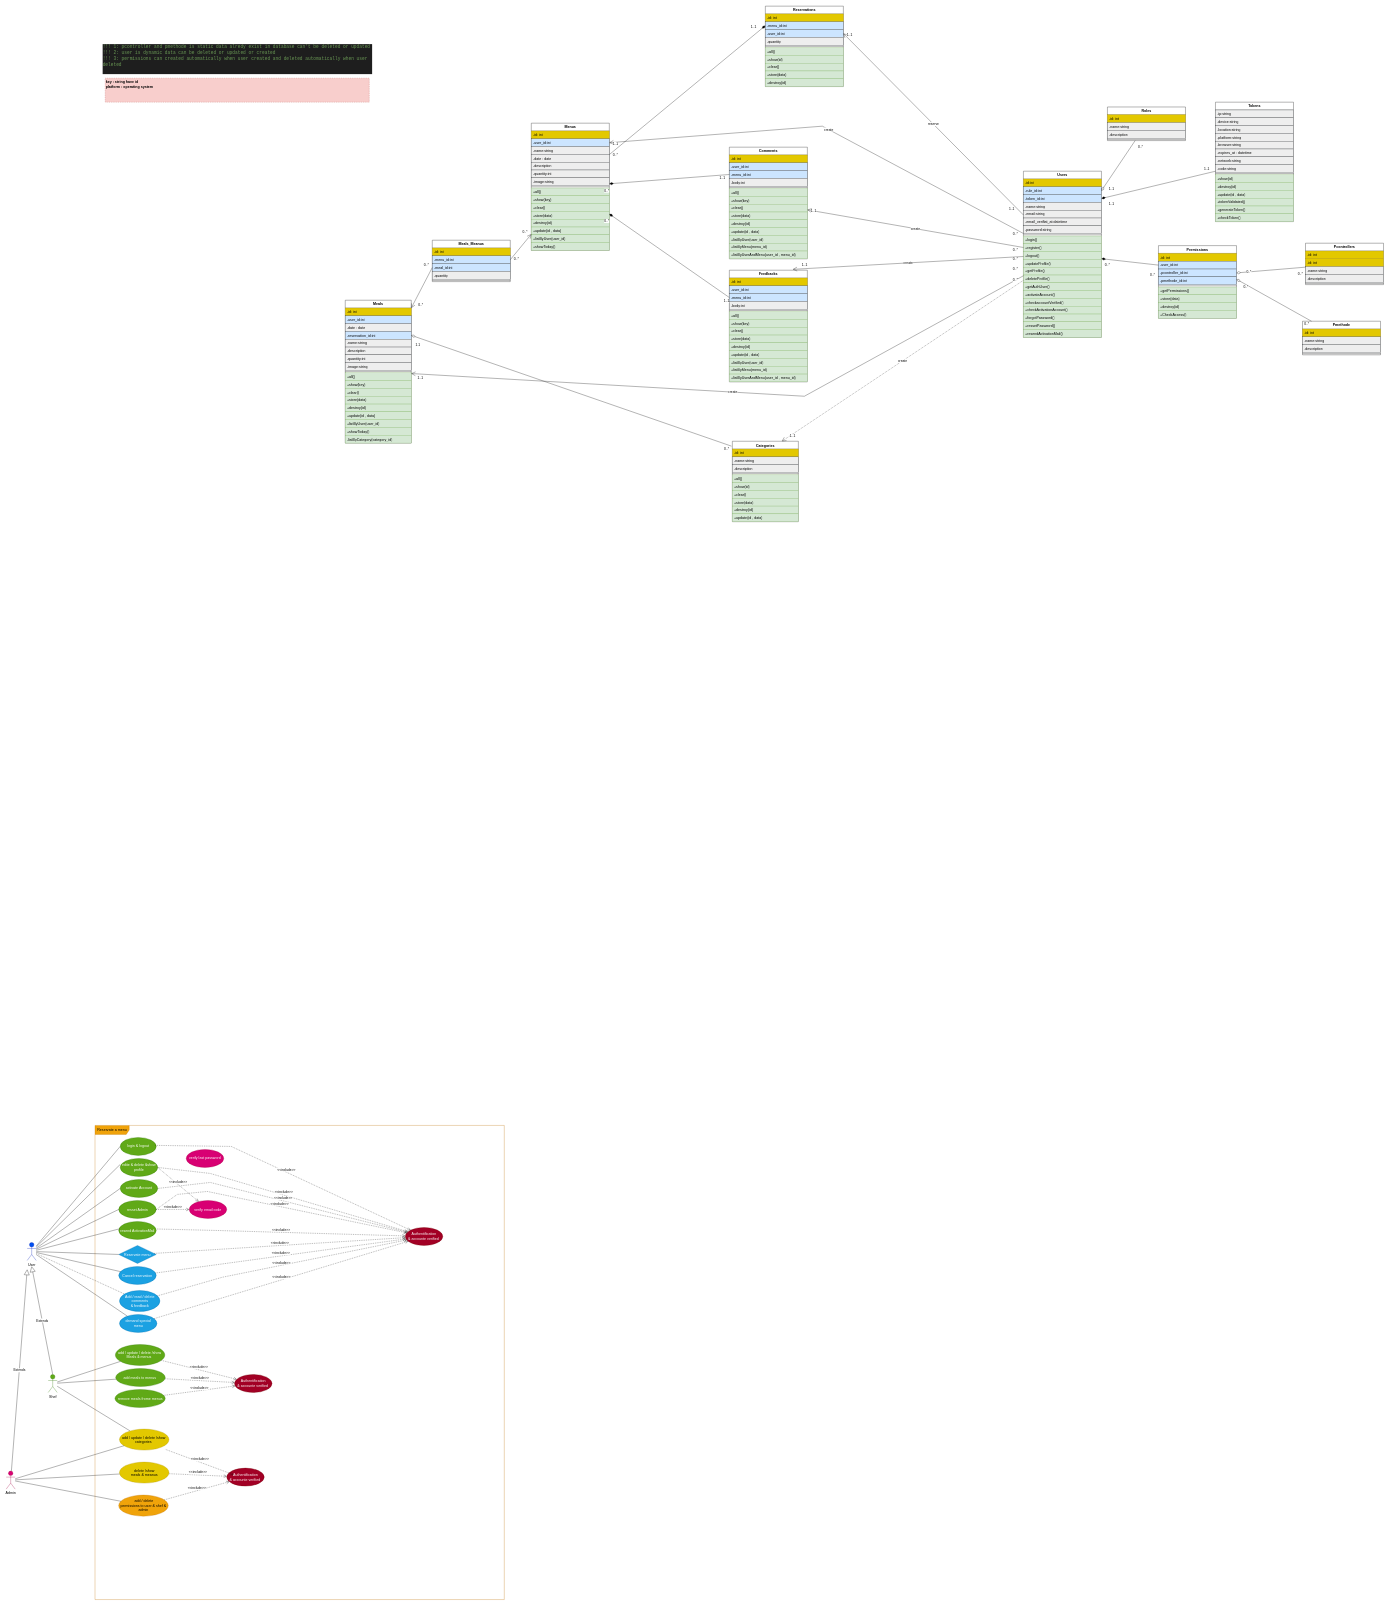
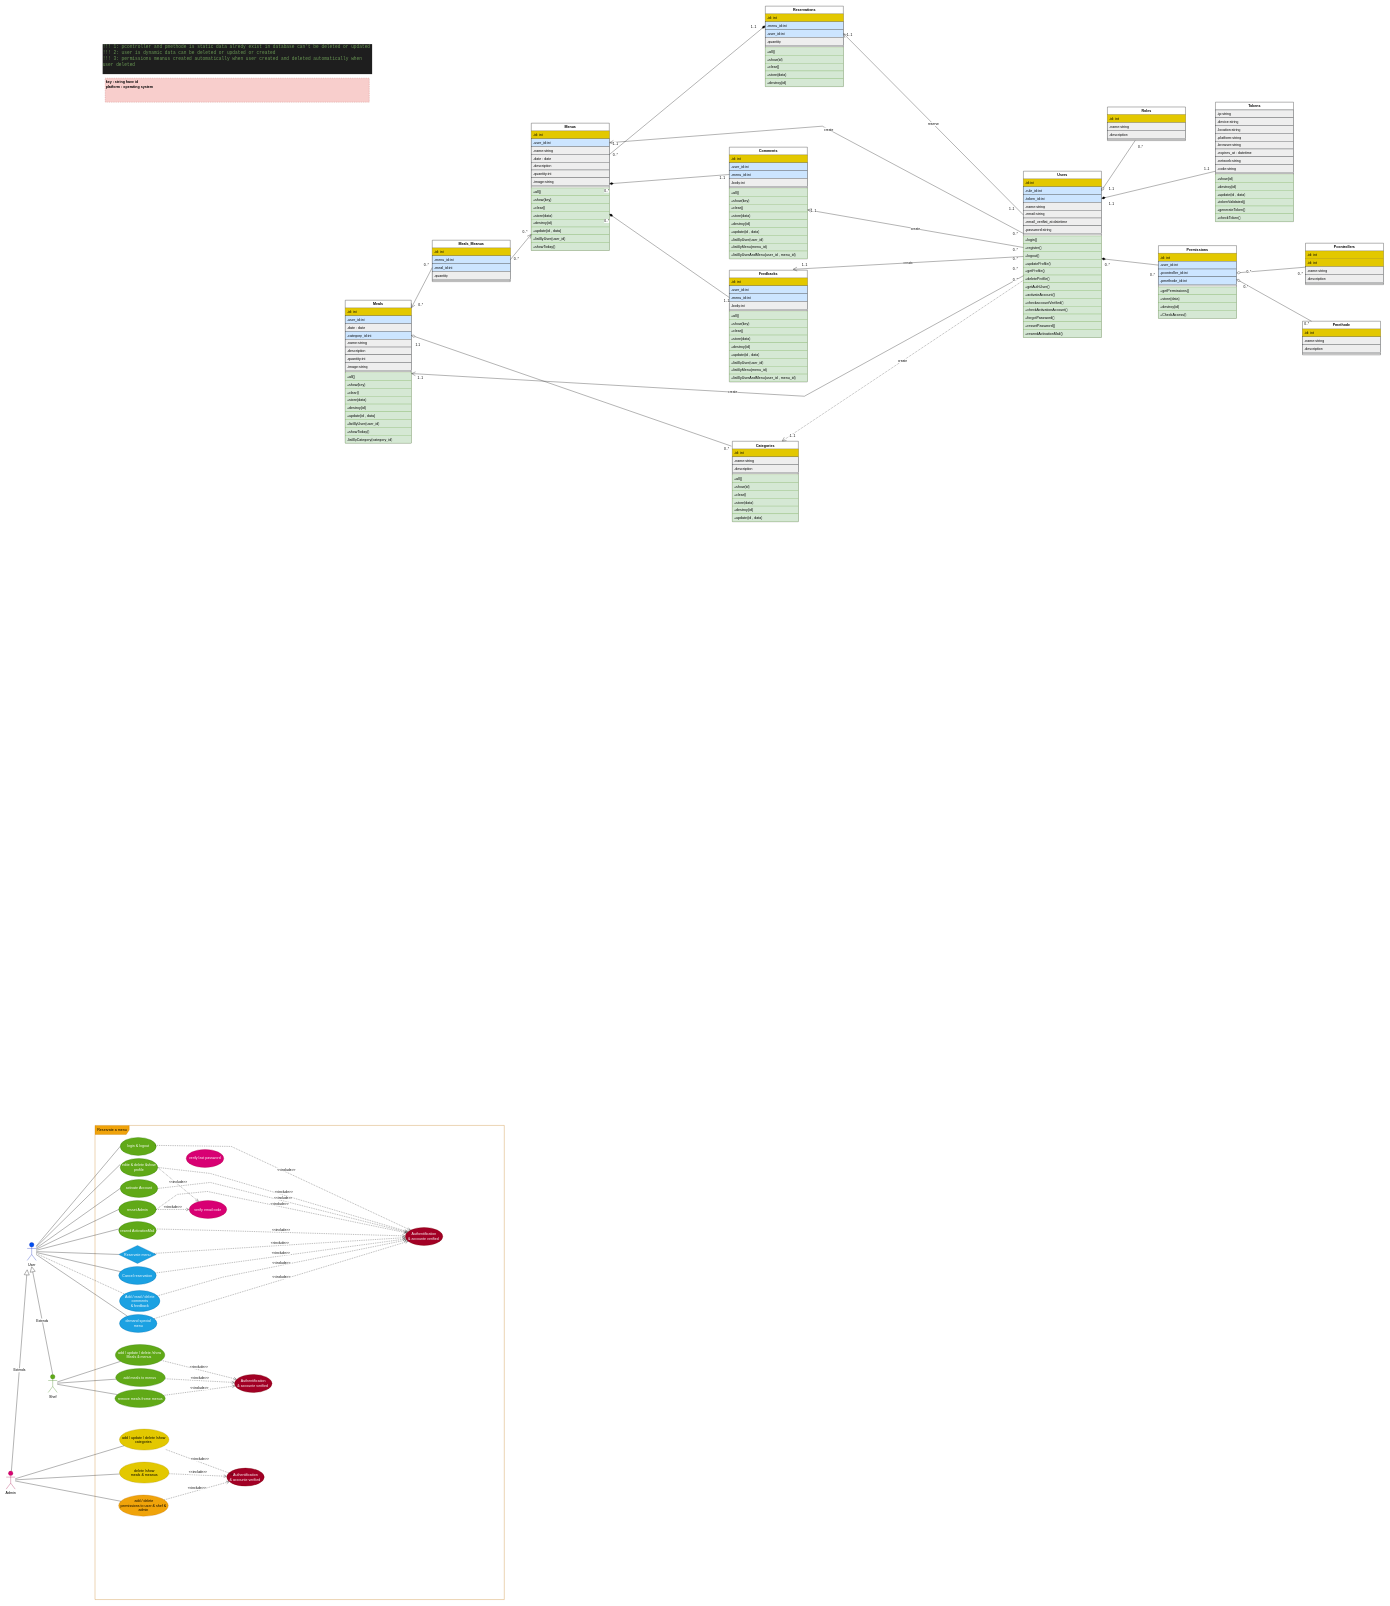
node "!!! 1: pcontroller and pmethode is static data alredy exist in database can't be deleted or updated !!! 2: user is dynamic data can be deleted or updated or created !!! 3: permissions can created automatically when user created and deleted automatically when user deleted": label "!!! 1: pcontroller and pmethode is static data alredy exist in database can't be deleted or updated !!! 2: user is dynamic data can be deleted or updated or created !!! 3: permissions can created automatically when user created and deleted automatically when user deleted" -> "!!! 1: pcontroller and pmethode is static data alredy exist in database can't be deleted or updated !!! 2: user is dynamic data can be deleted or updated or created !!! 3: permissions meanus created automatically when user created and deleted automatically when user deleted"
node "-reservation_id:int": label "-reservation_id:int" -> "-category_id:int"
edge "Shef" -- "add / update / delete /show categories": now "Shef" -- "remove meals frome menus"
